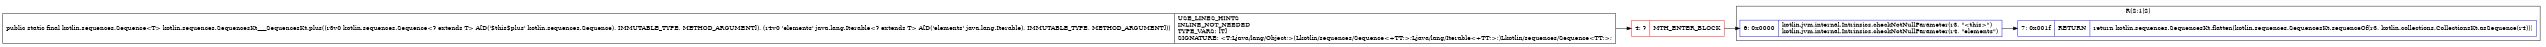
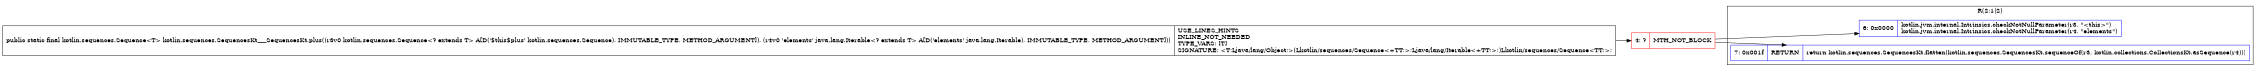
node "4: ?": text "MTH_ENTER_BLOCK" -> "MTH_NOT_BLOCK"
edge "6: 0x0000" -> "7: 0x001f": now "4: ?" -> "7: 0x001f"
